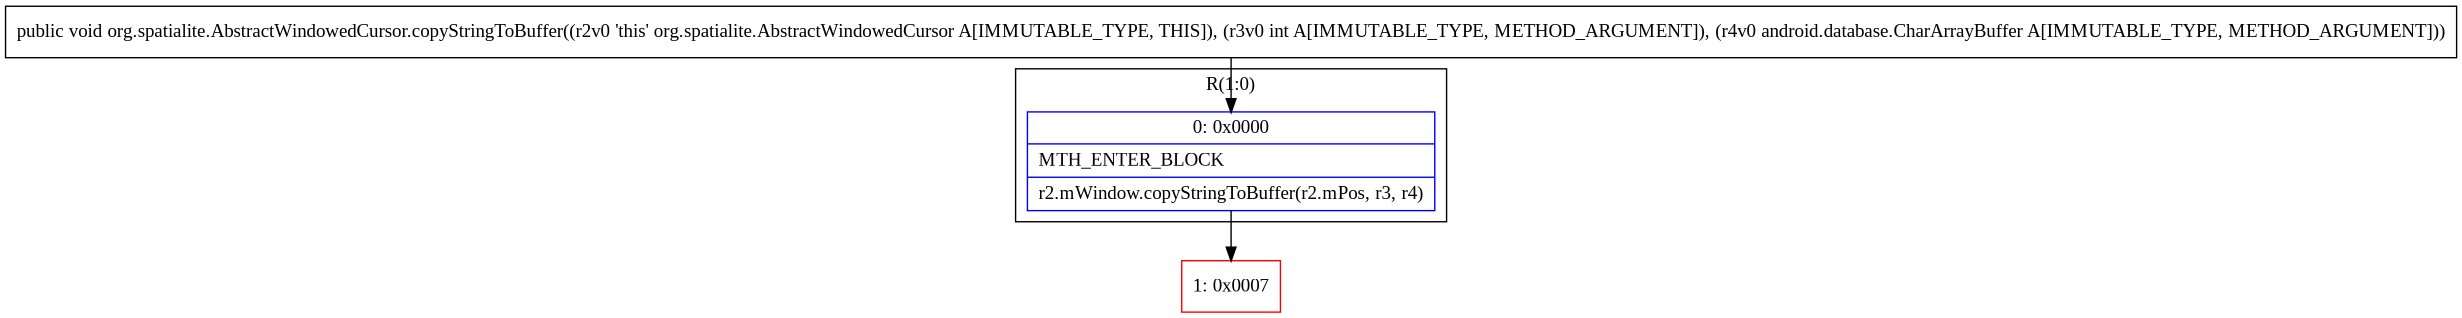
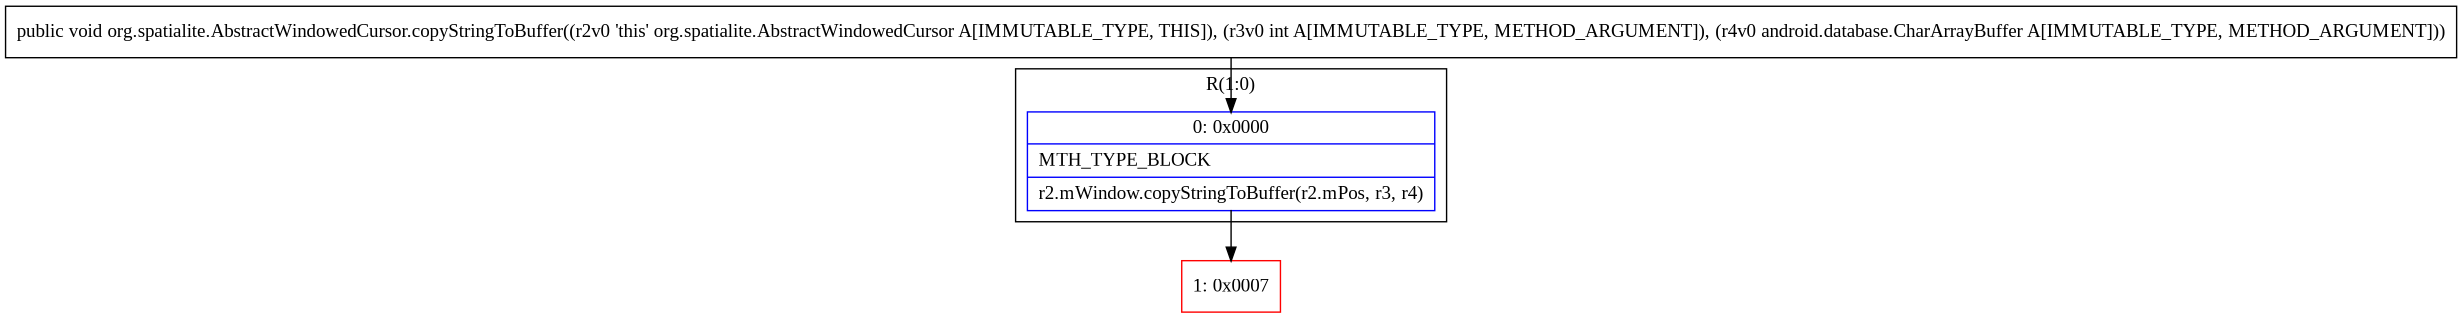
node "0: 0x0000": text "MTH_ENTER_BLOCK" -> "MTH_TYPE_BLOCK"
